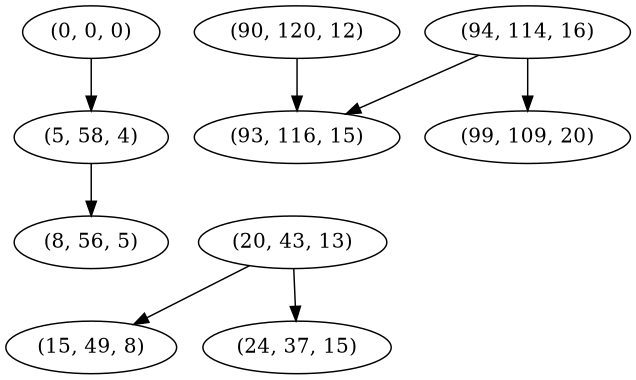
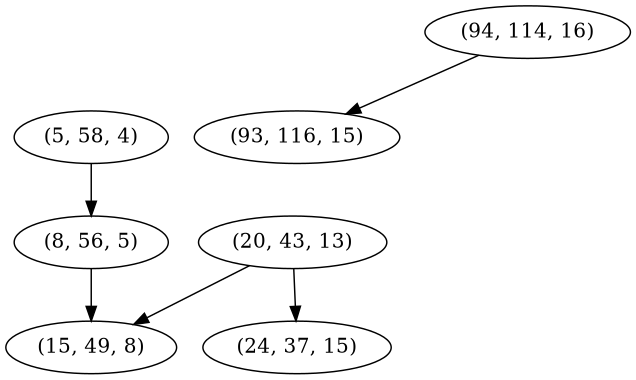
node "(0, 0, 0)": removed
node "(90, 120, 12)": removed
node "(99, 109, 20)": removed
edge "(8, 56, 5)" -> "(15, 49, 8)": added
